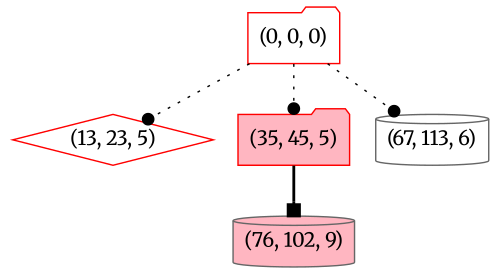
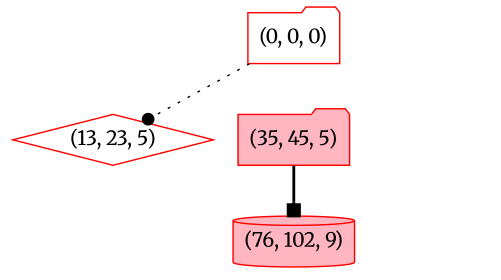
edge "(0, 0, 0)" -> "(35, 45, 5)": removed
node "(67, 113, 6)": removed
node "(76, 102, 9)": color gray40 -> red
